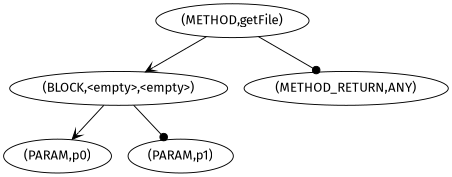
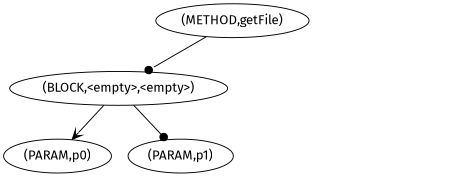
edge "(METHOD,getFile)" -> "(BLOCK,<empty>,<empty>)": arrowhead vee -> dot
node "(METHOD_RETURN,ANY)": removed
